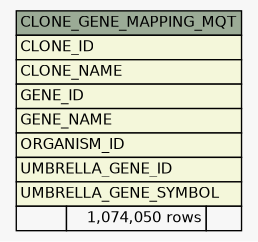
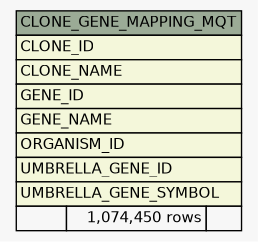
node "CLONE_GENE_MAPPING_MQT": text "1,074,050 rows" -> "1,074,450 rows"
